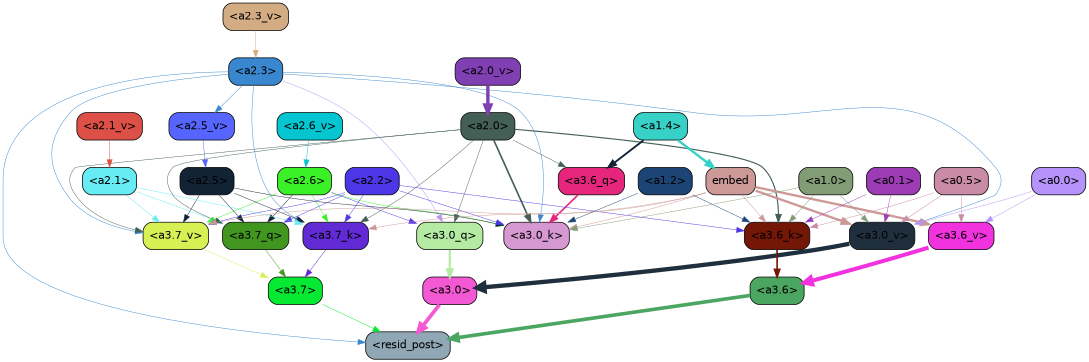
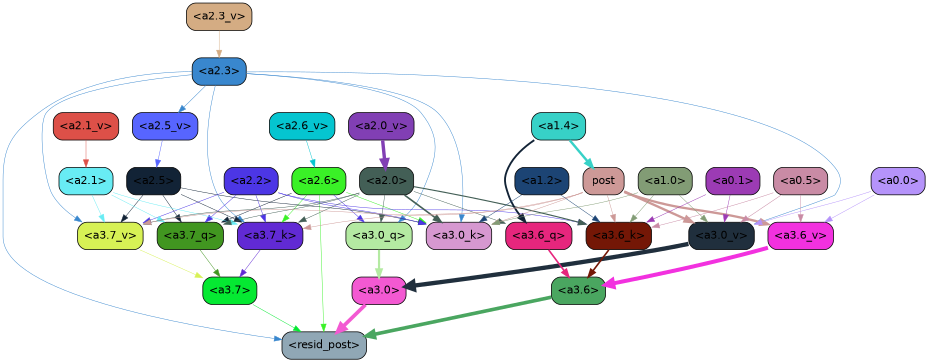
edge "<a2.3>" -> "<a3.0_q>": color #b593fa -> #3987ce
node "embed": label "embed" -> "post"
edge "<a3.6_q>" -> "<a3.0_k>": now "<a3.6_q>" -> "<a3.6>"
edge "<a2.6>" -> "<a3.7_v>": now "<a2.6>" -> "<resid_post>"
